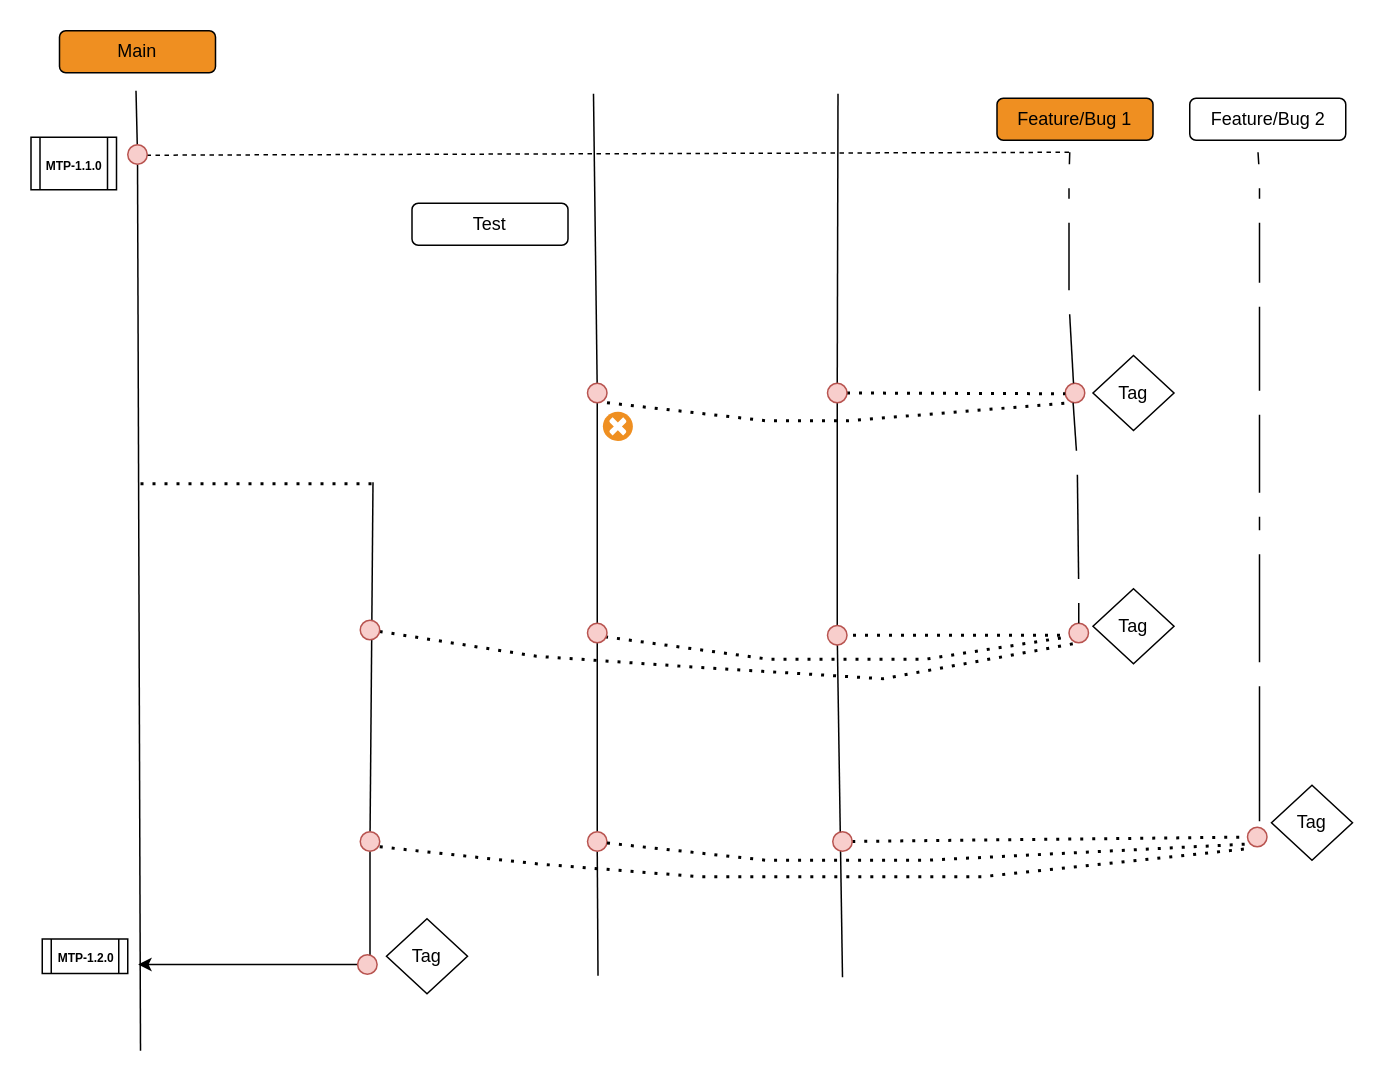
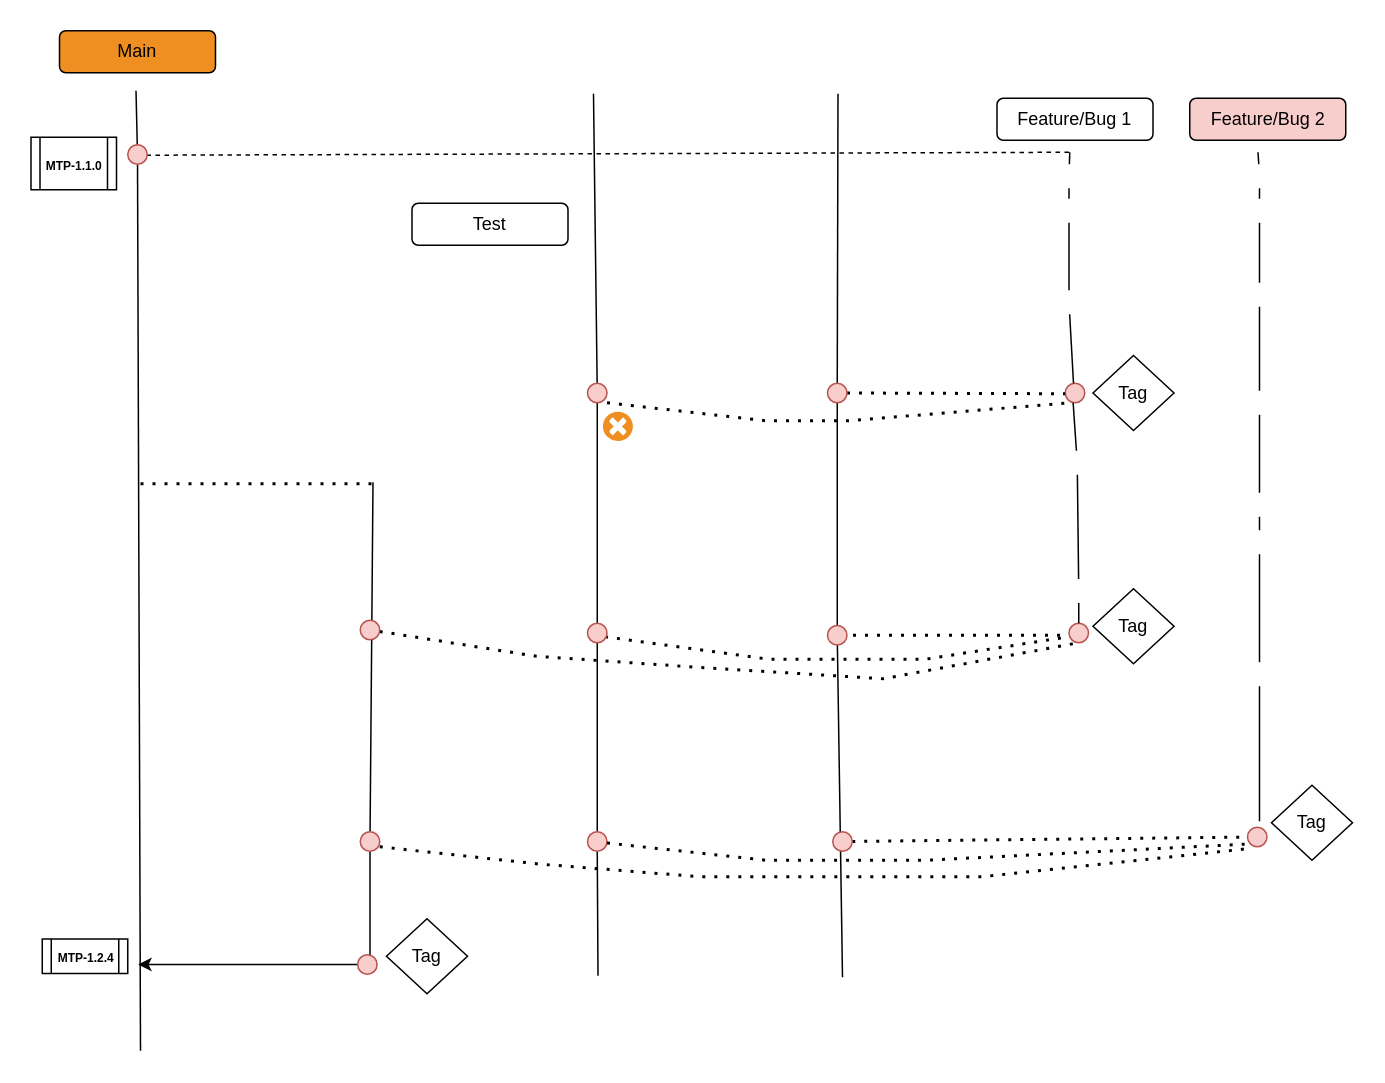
node "Feature/Bug 1": fillcolor #ef8f21 -> #ffffff
node "Feature/Bug 2": fillcolor #ffffff -> #f8cecc
node "MTP-1.2.0": label "MTP-1.2.0" -> "MTP-1.2.4"
